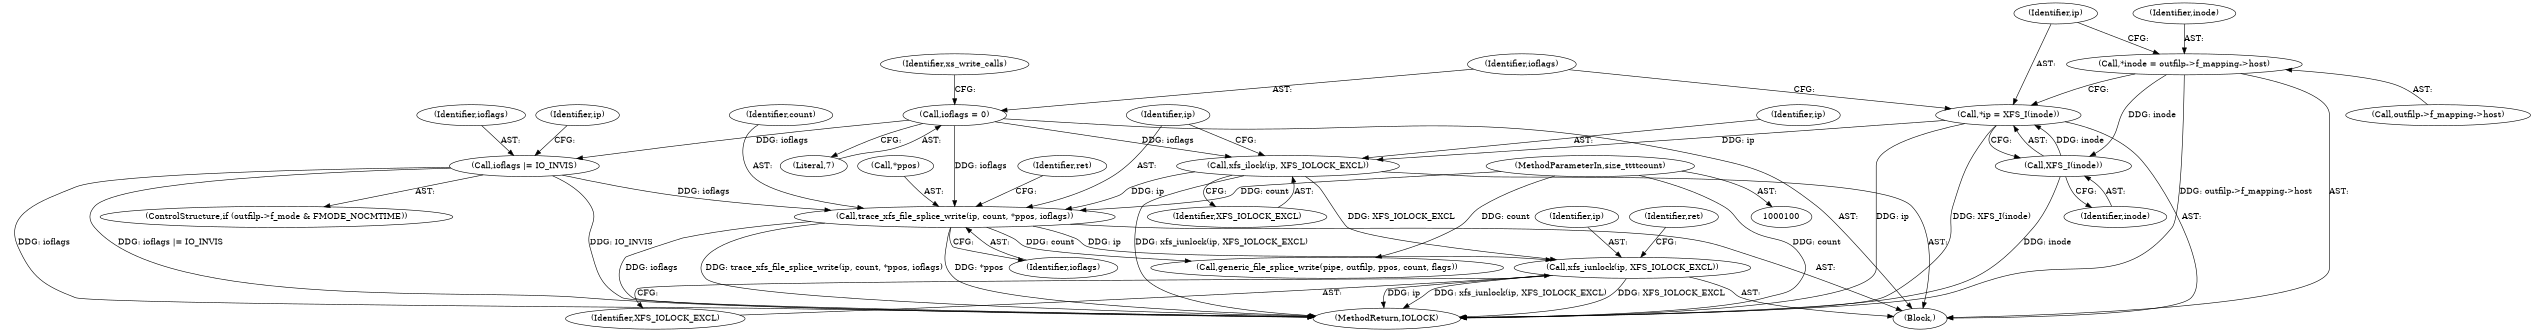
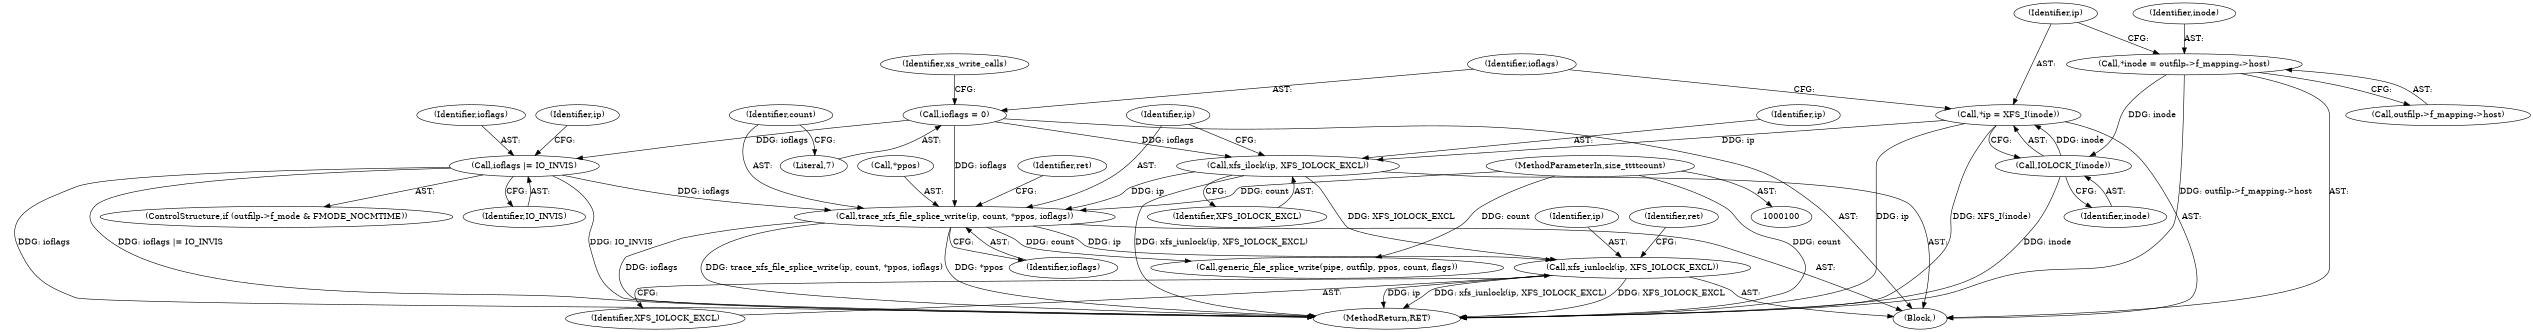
edge "(Call,*inode = outfilp->f_mapping->host)" -> "(Call,*ip = XFS_I(inode))": now "(Call,*inode = outfilp->f_mapping->host)" -> "(Call,outfilp->f_mapping->host)"
edge "(Call,ioflags = 0)" -> "(Literal,7)": now "(Identifier,count)" -> "(Literal,7)"
node "(Call,XFS_I(inode))": label "(Call,XFS_I(inode))" -> "(Call,IOLOCK_I(inode))"
node "(Identifier,IO_INVIS)": added
node "(MethodReturn,IOLOCK)": label "(MethodReturn,IOLOCK)" -> "(MethodReturn,RET)"
